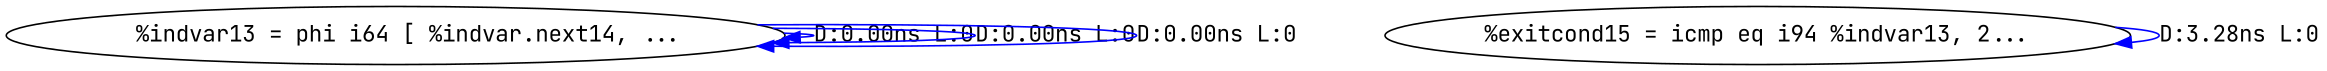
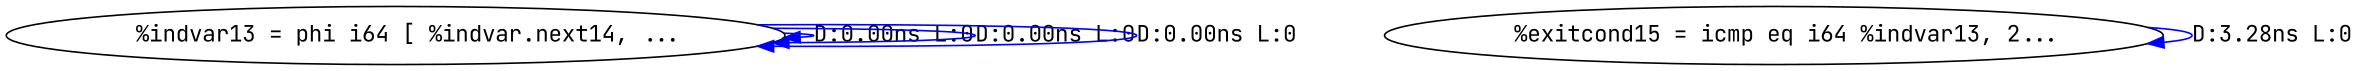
node "%exitcond15 = icmp eq i94 %indvar13, 2...": label "%exitcond15 = icmp eq i94 %indvar13, 2..." -> "%exitcond15 = icmp eq i64 %indvar13, 2..."
